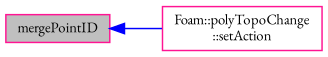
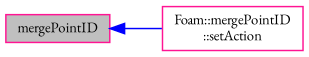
node "Foam::polyTopoChange ::setAction": label "Foam::polyTopoChange ::setAction" -> "Foam::mergePointID ::setAction"
